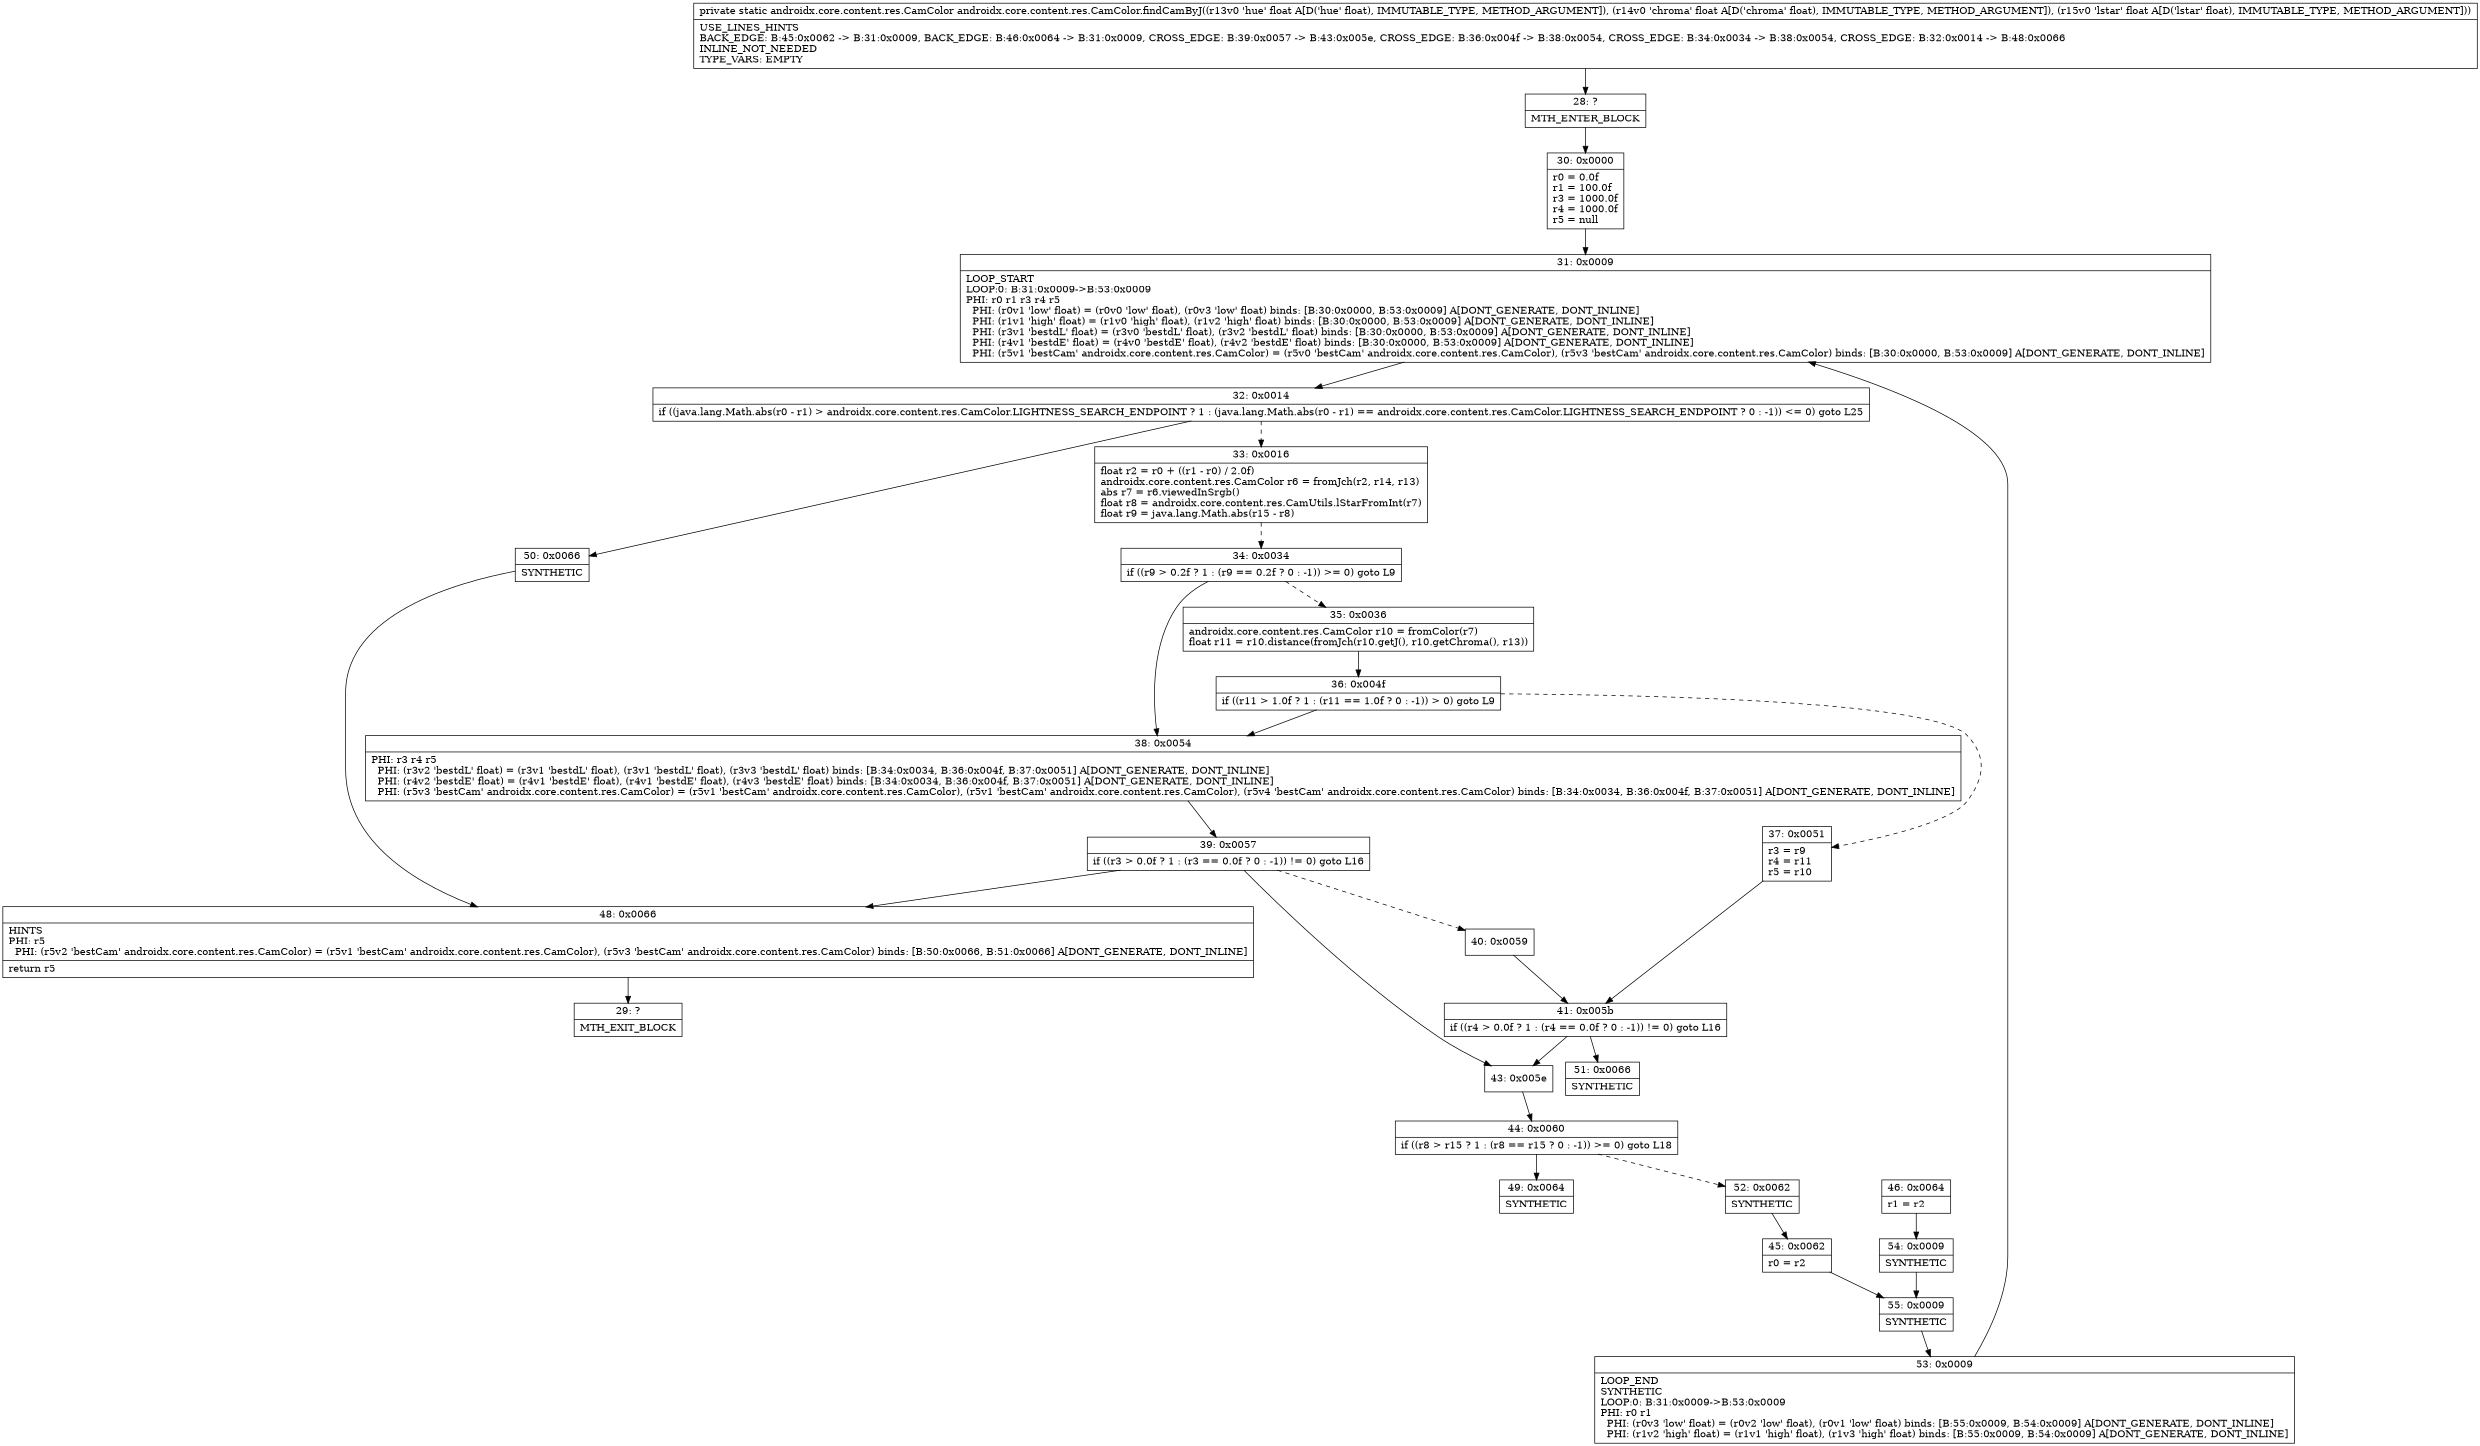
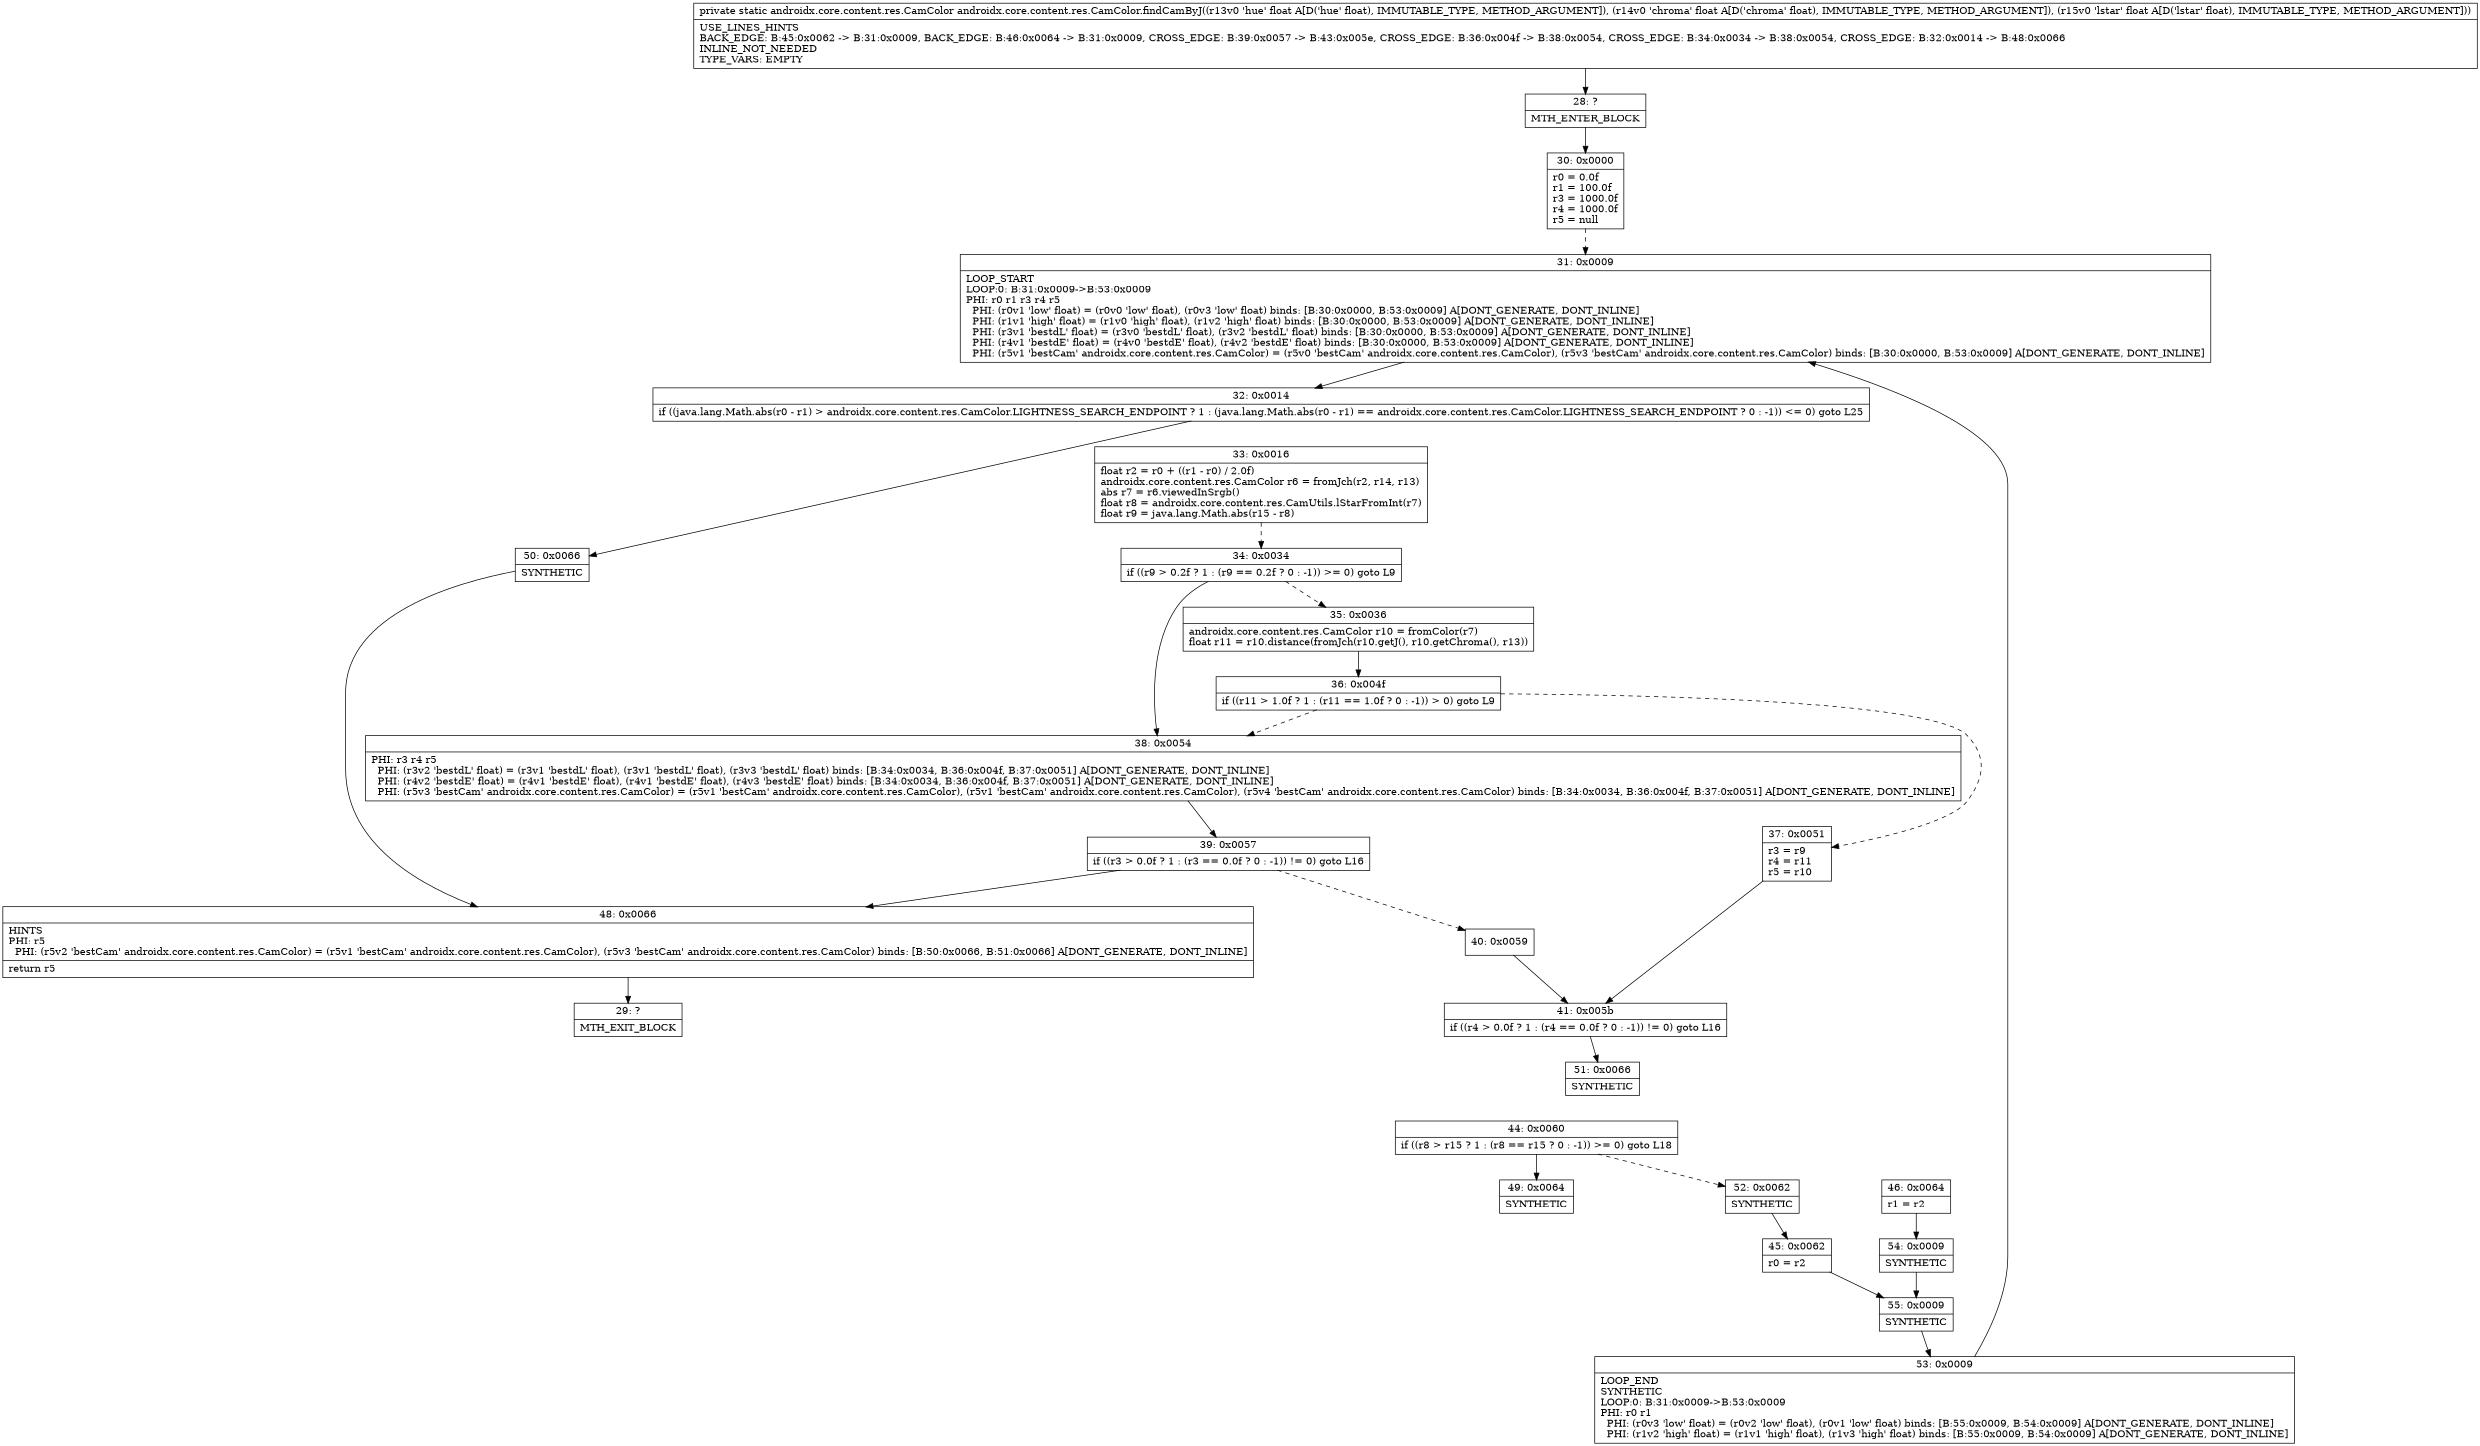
edge "30: 0x0000" -> "31: 0x0009": style solid -> dashed
edge "32: 0x0014" -> "33: 0x0016": removed
edge "36: 0x004f" -> "38: 0x0054": style solid -> dashed
node "43: 0x005e": removed
